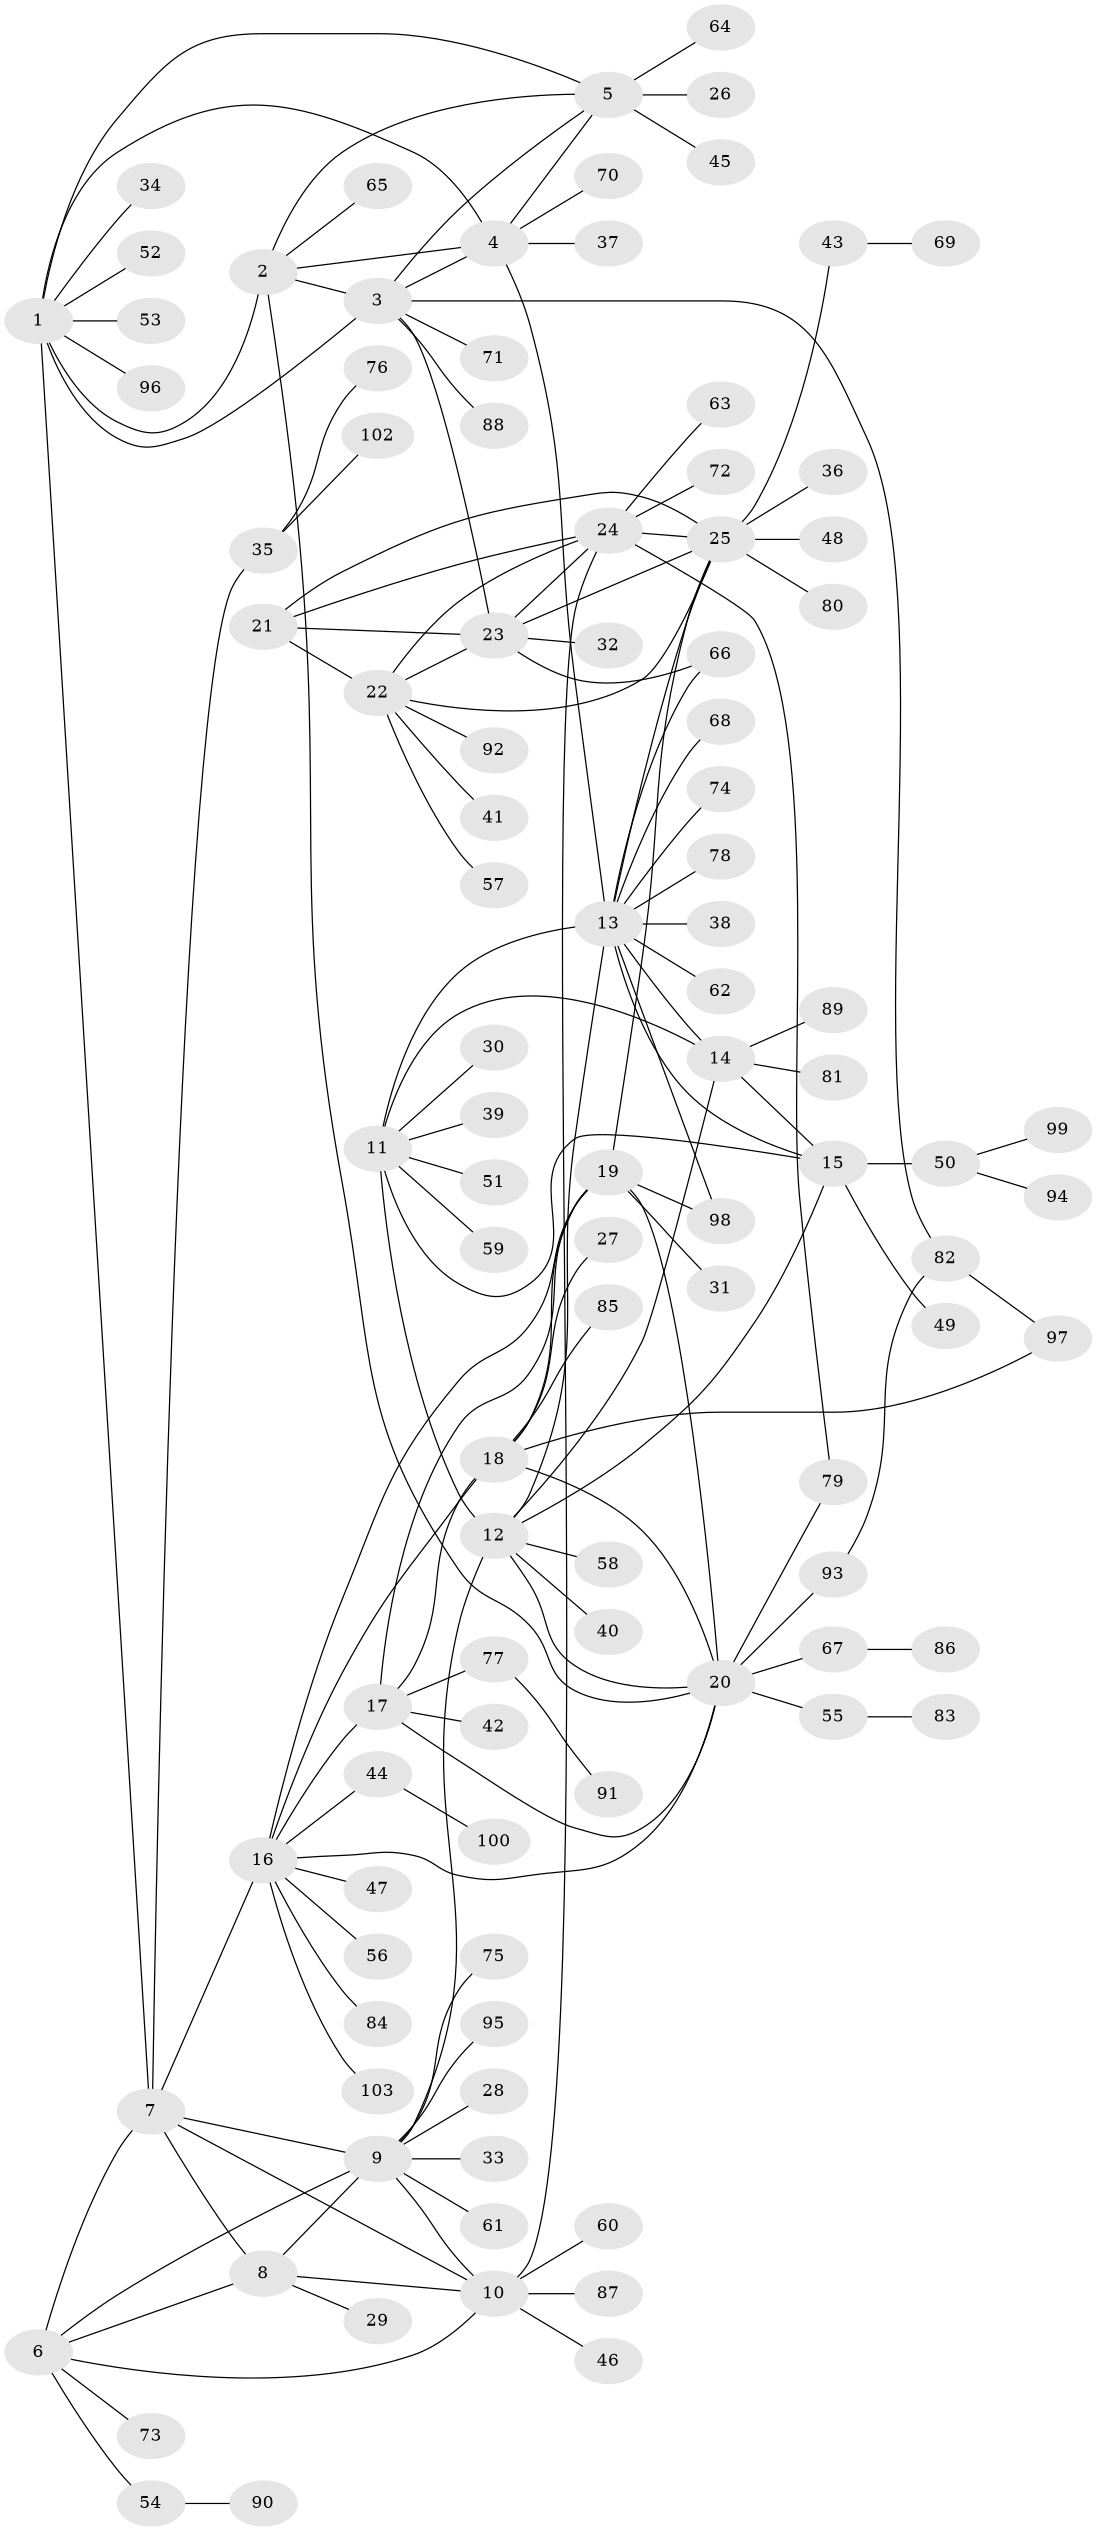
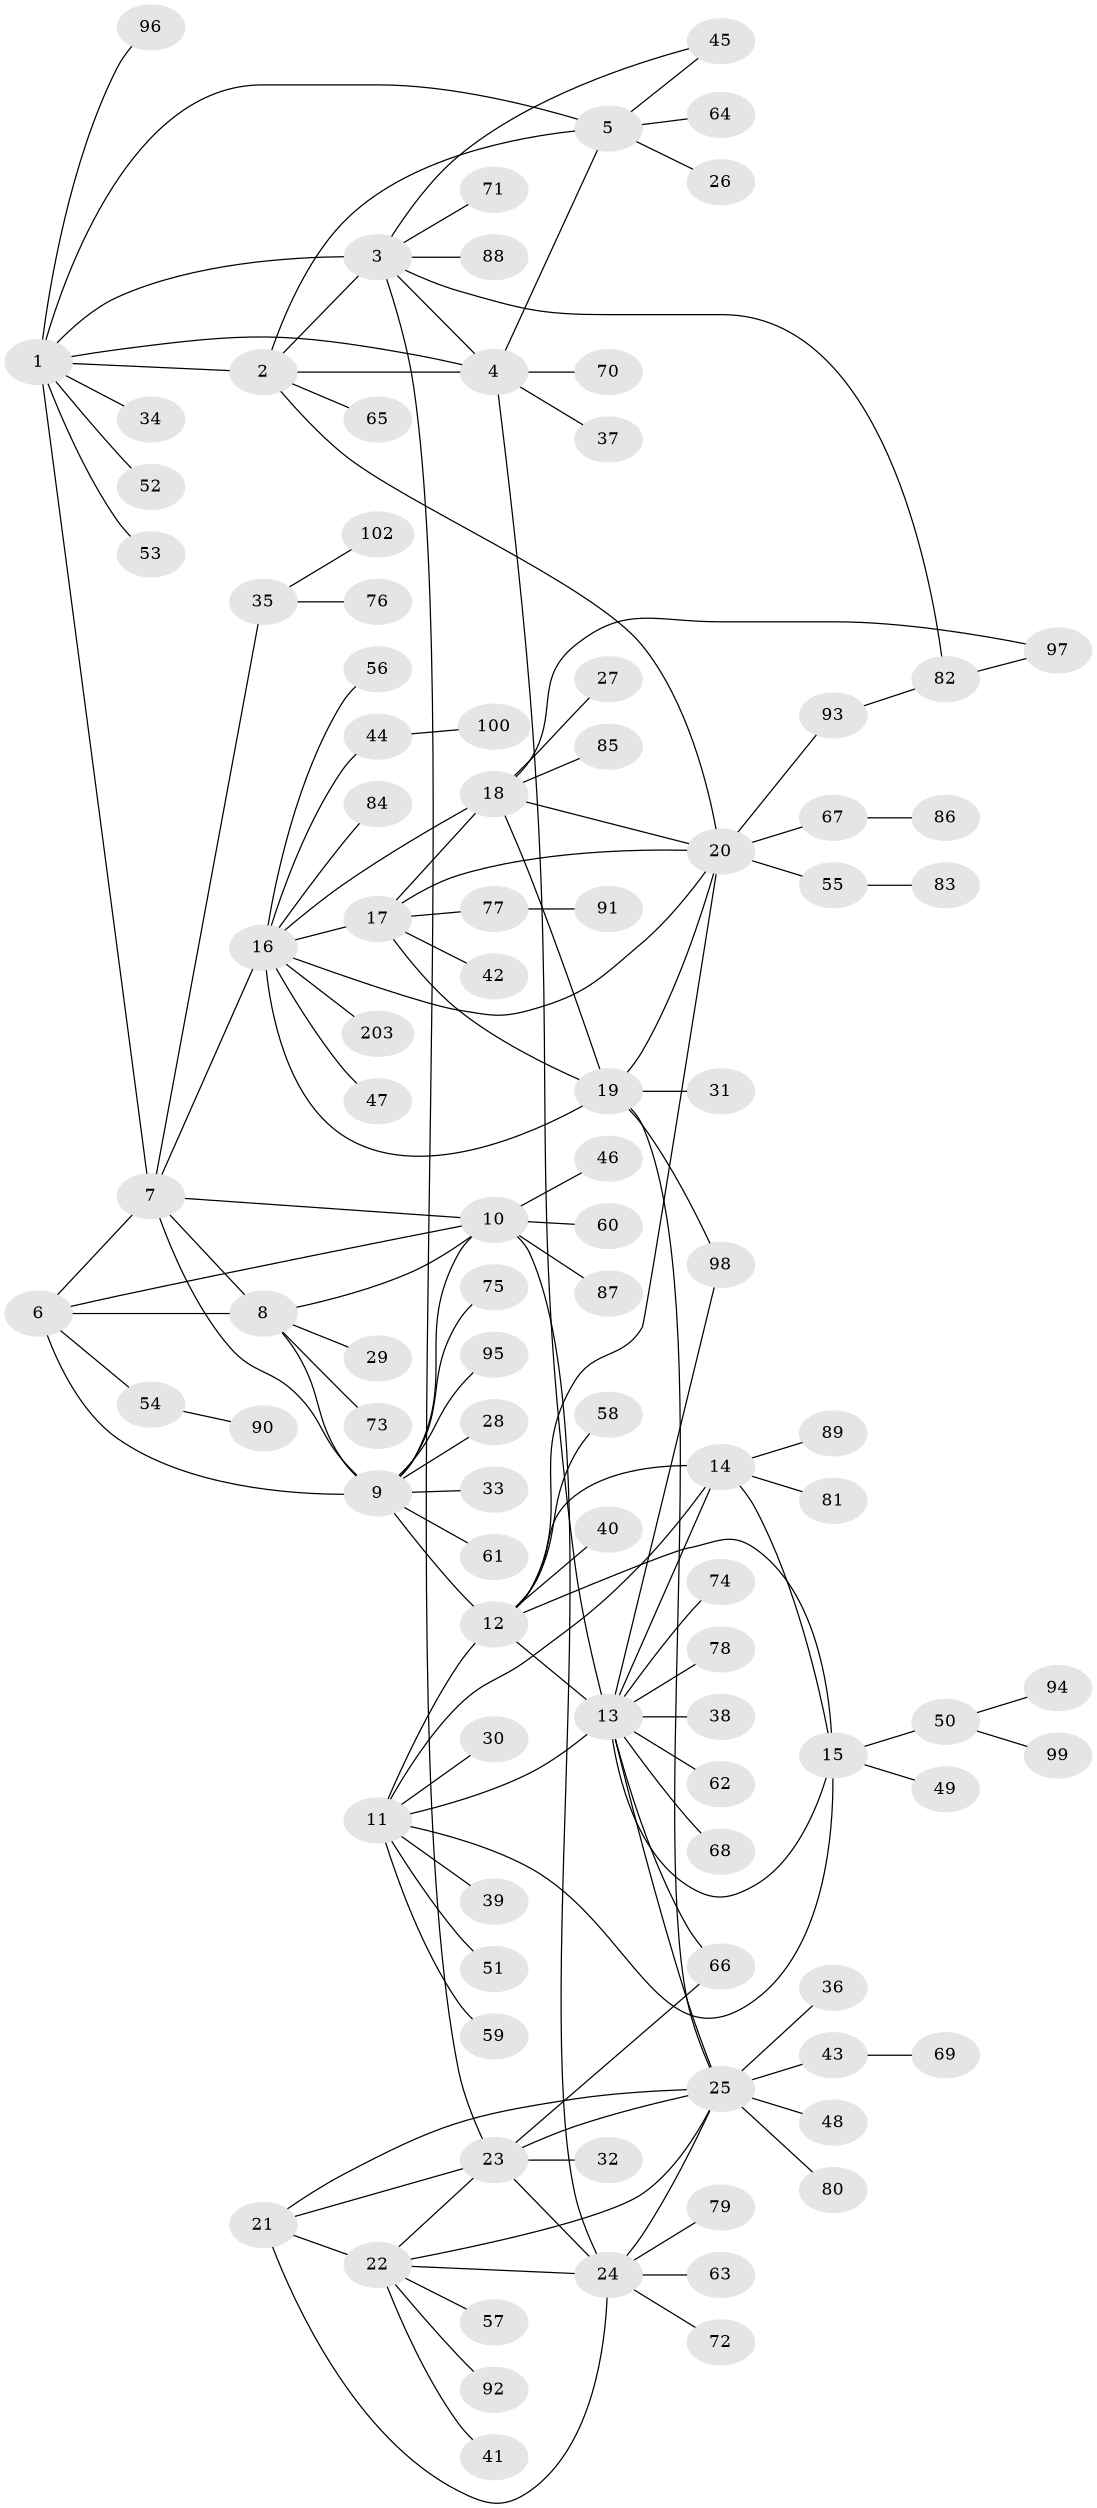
edge "5" -- "3": now "45" -- "3"
edge "79" -- "20": removed
node "103": label "103" -> "203"
edge "6" -- "73": now "8" -- "73"
